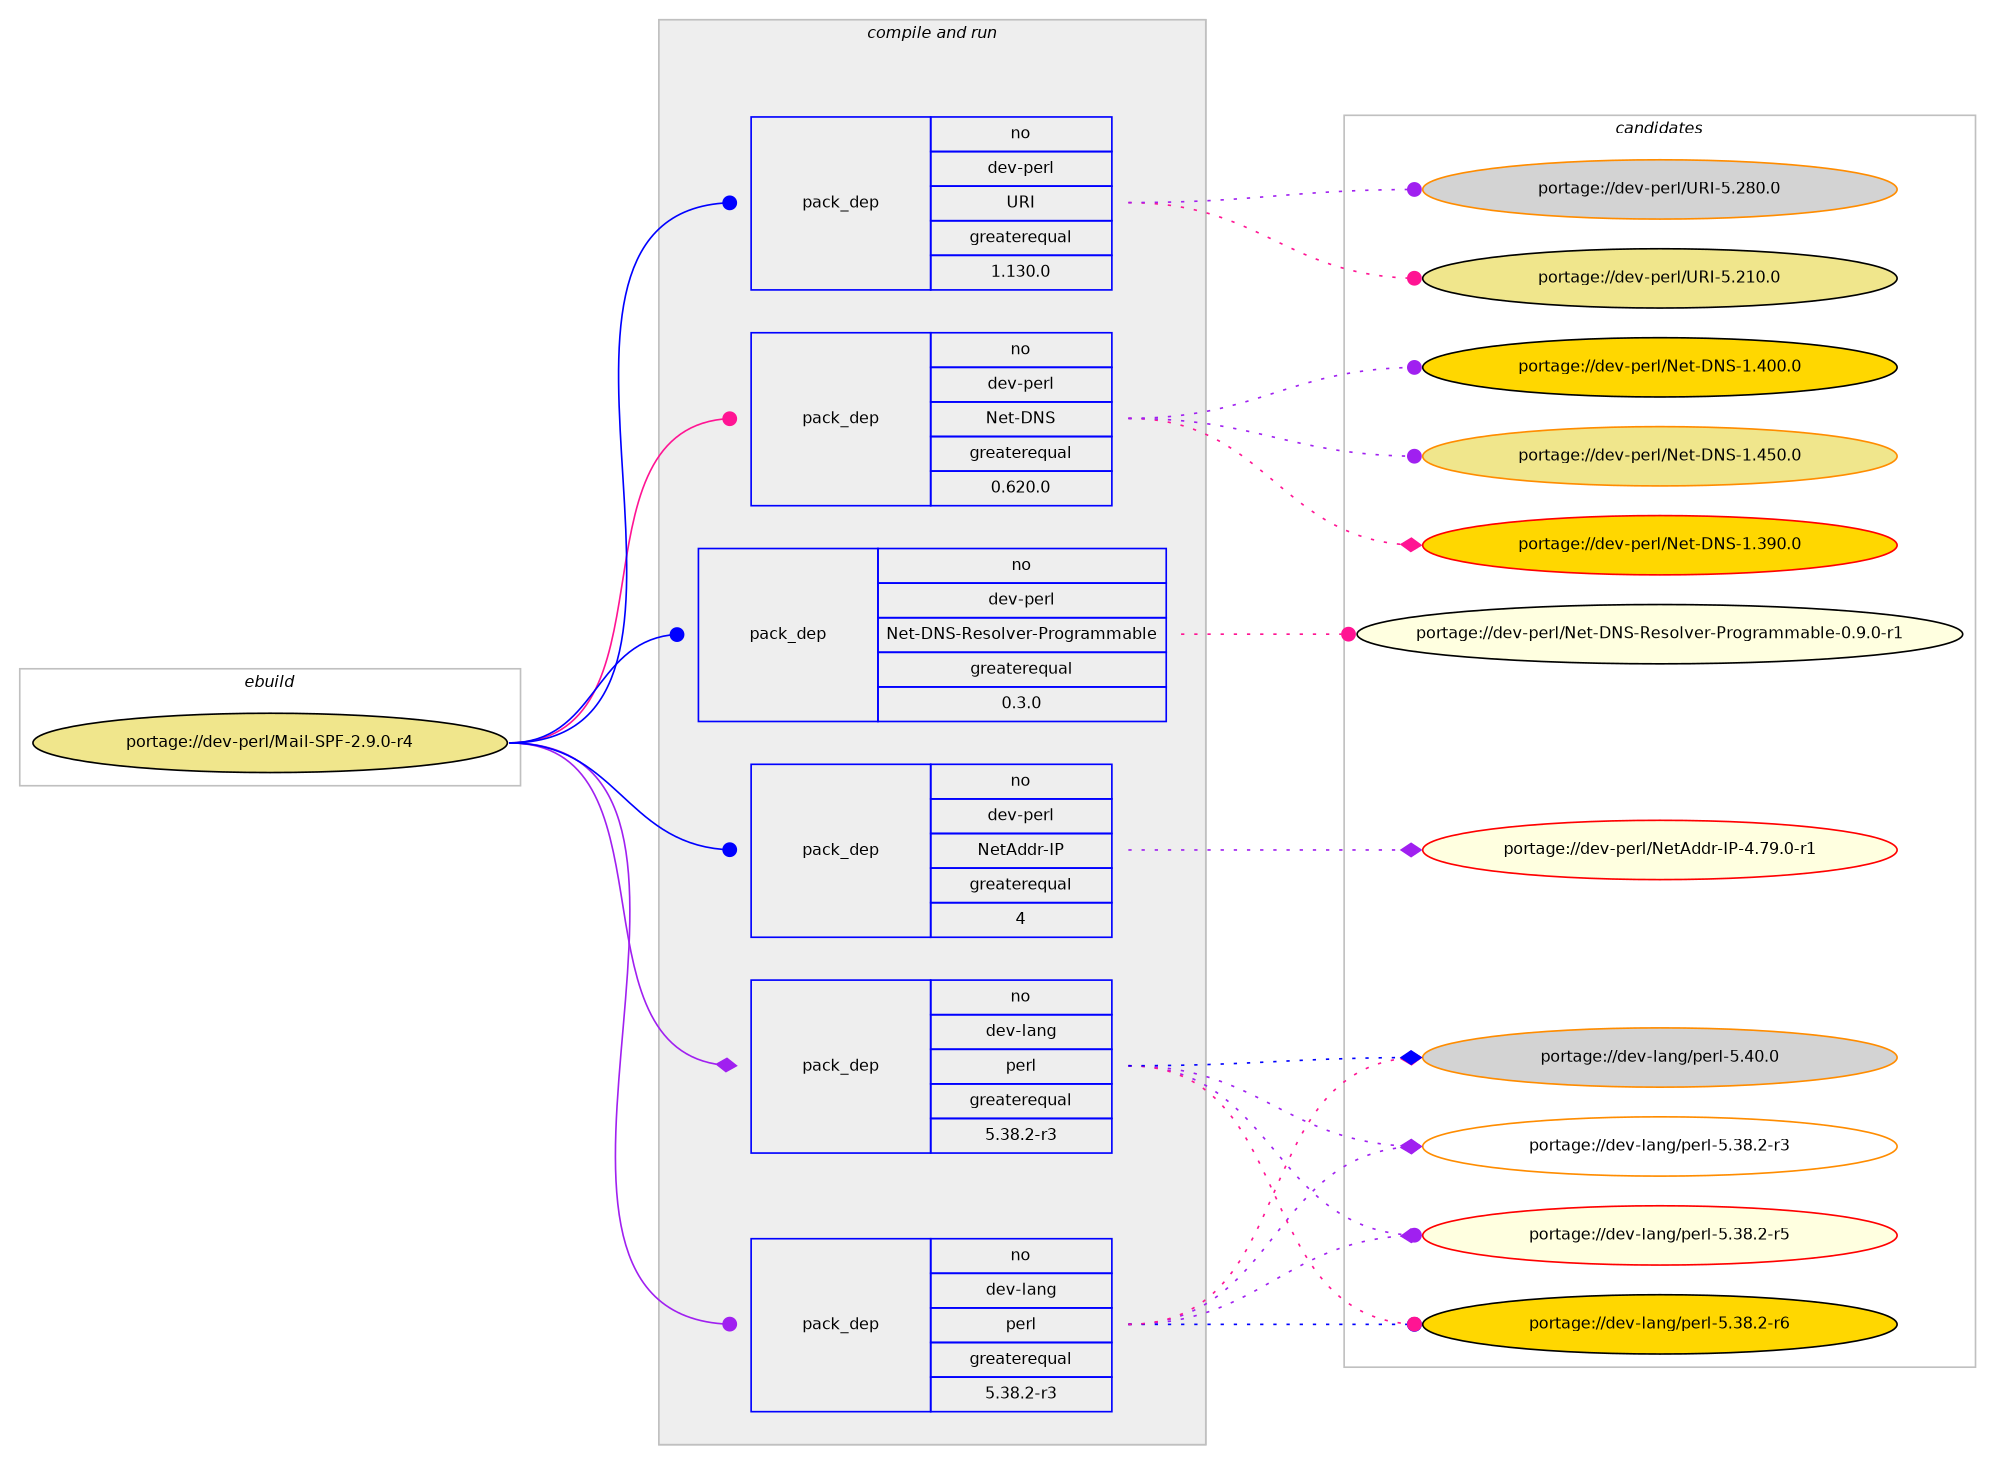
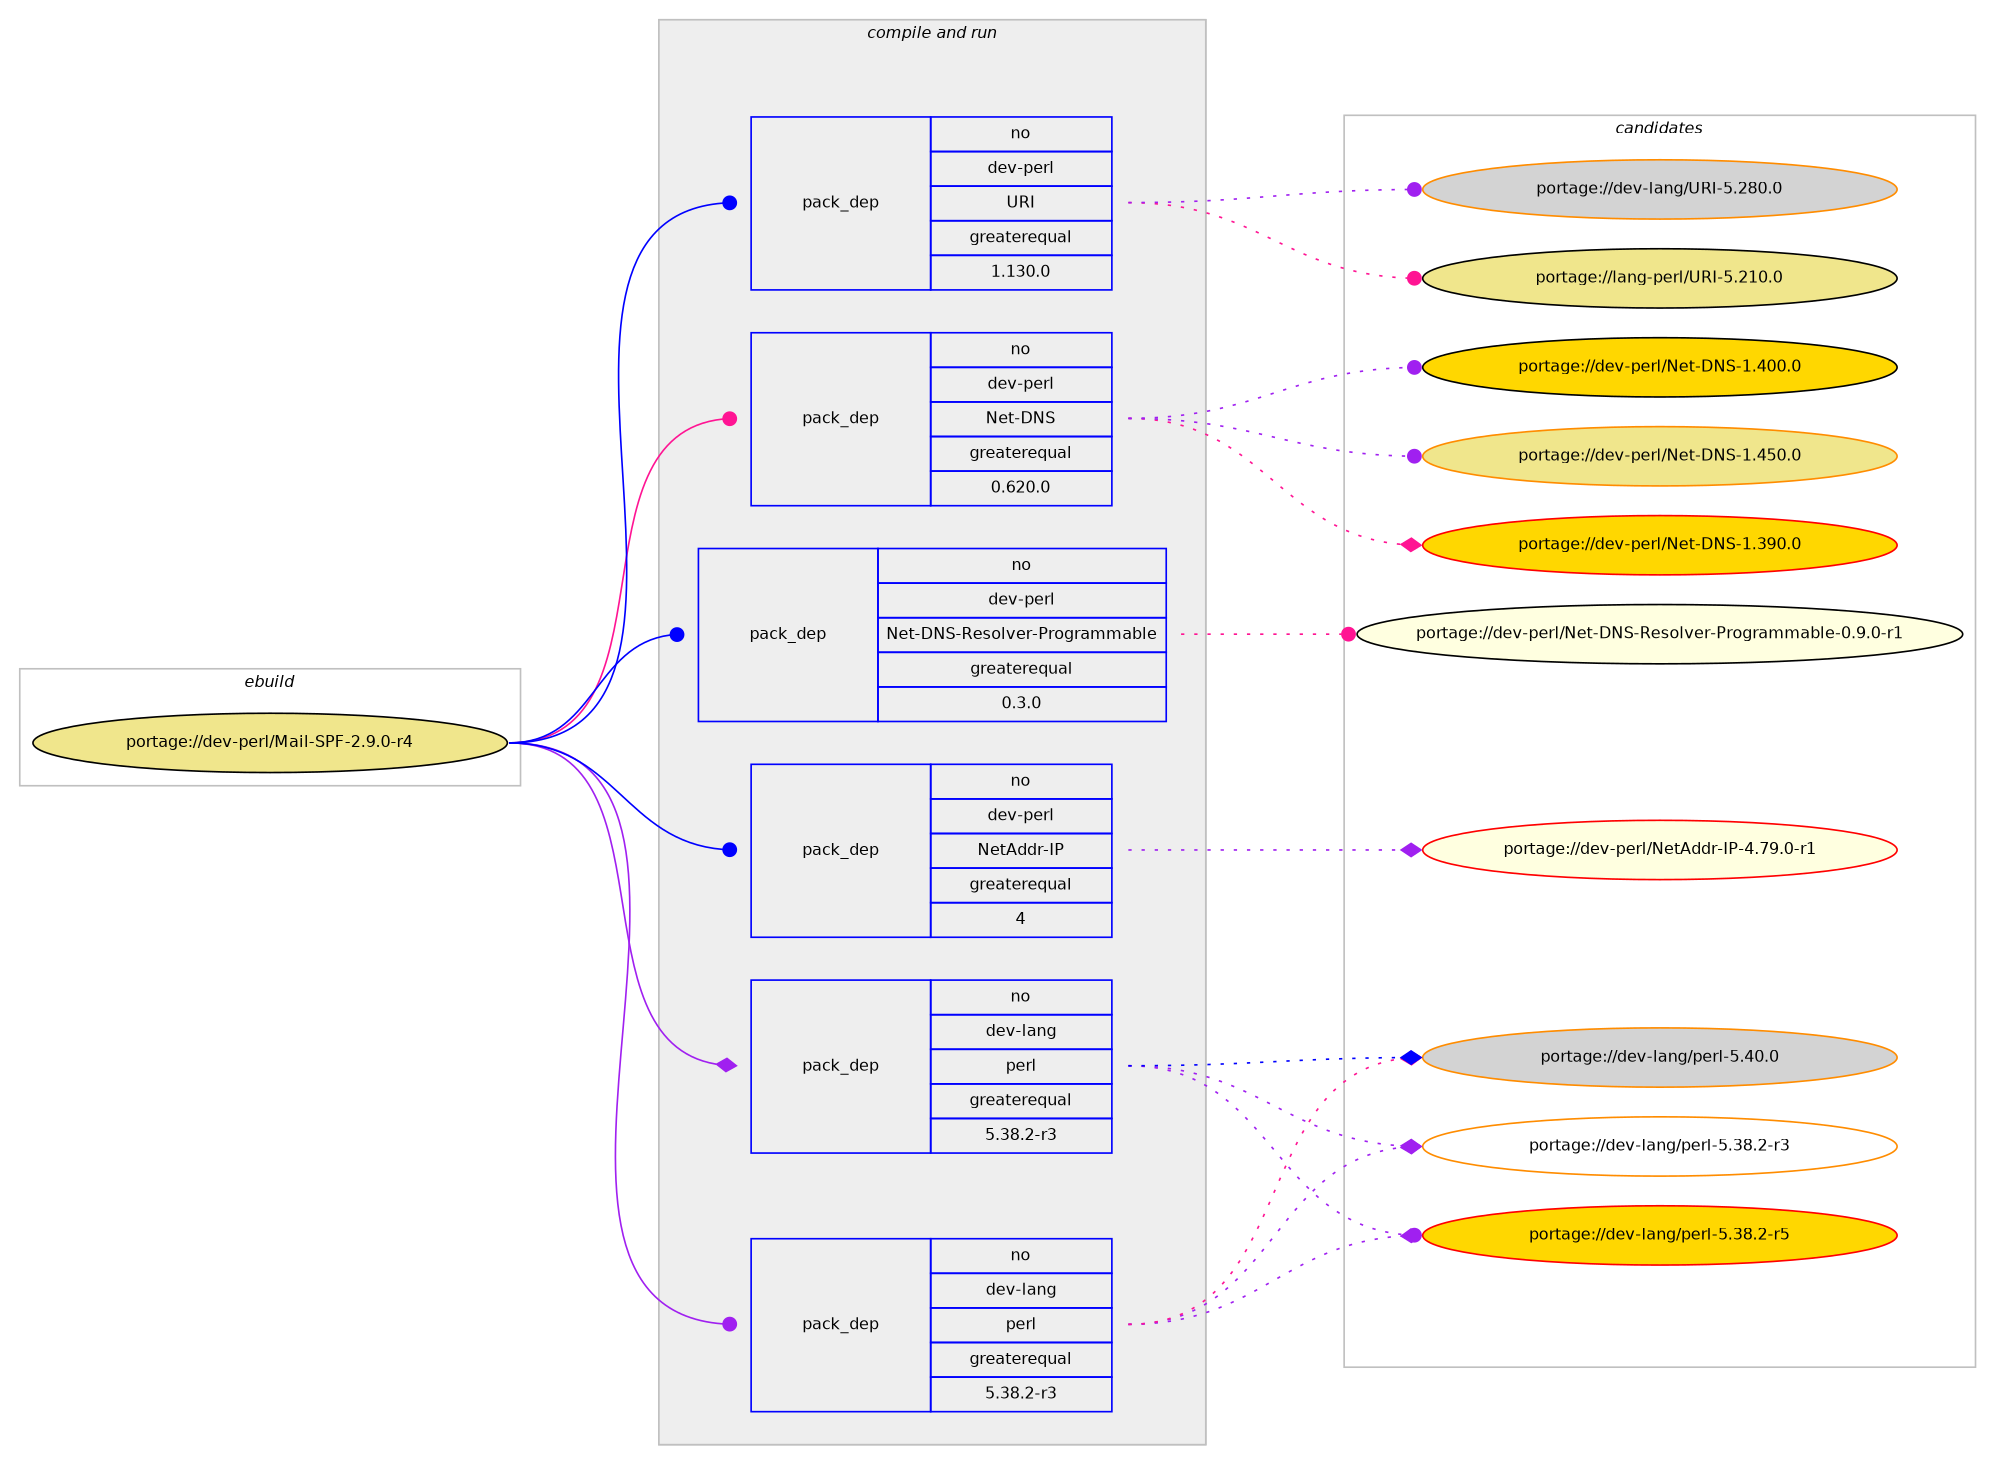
node "portage://dev-perl/URI-5.280.0": label "portage://dev-perl/URI-5.280.0" -> "portage://dev-lang/URI-5.280.0"
node "portage://dev-perl/URI-5.210.0": label "portage://dev-perl/URI-5.210.0" -> "portage://lang-perl/URI-5.210.0"
node "portage://dev-lang/perl-5.38.2-r5": fillcolor lightyellow -> gold
node "portage://dev-lang/perl-5.38.2-r6": removed
